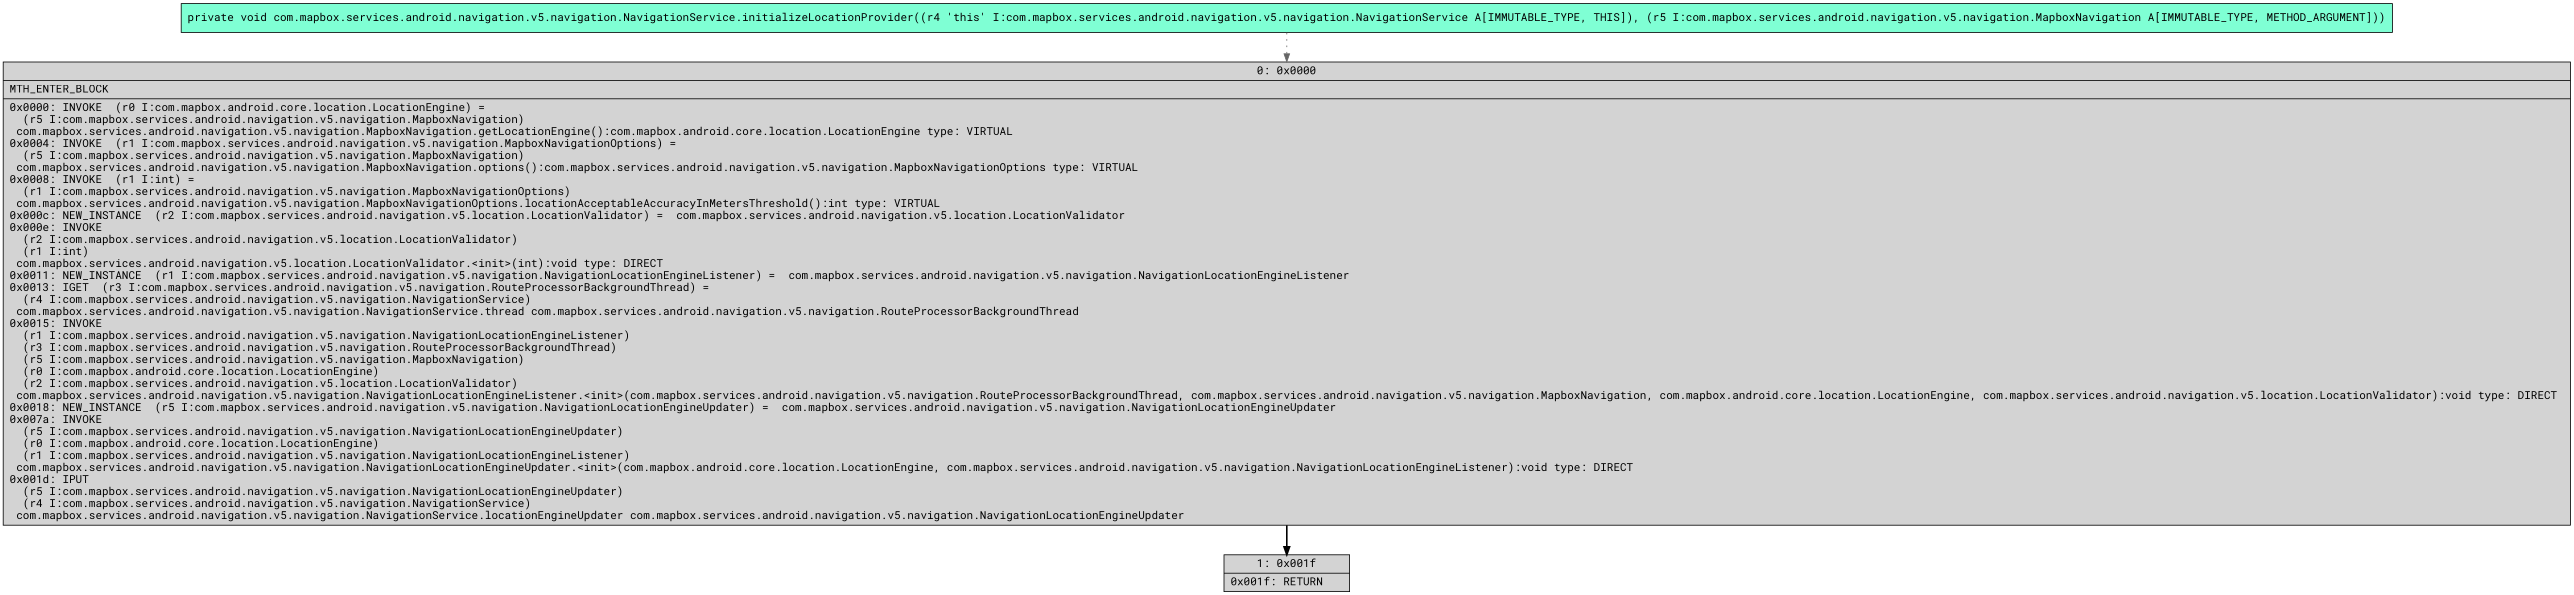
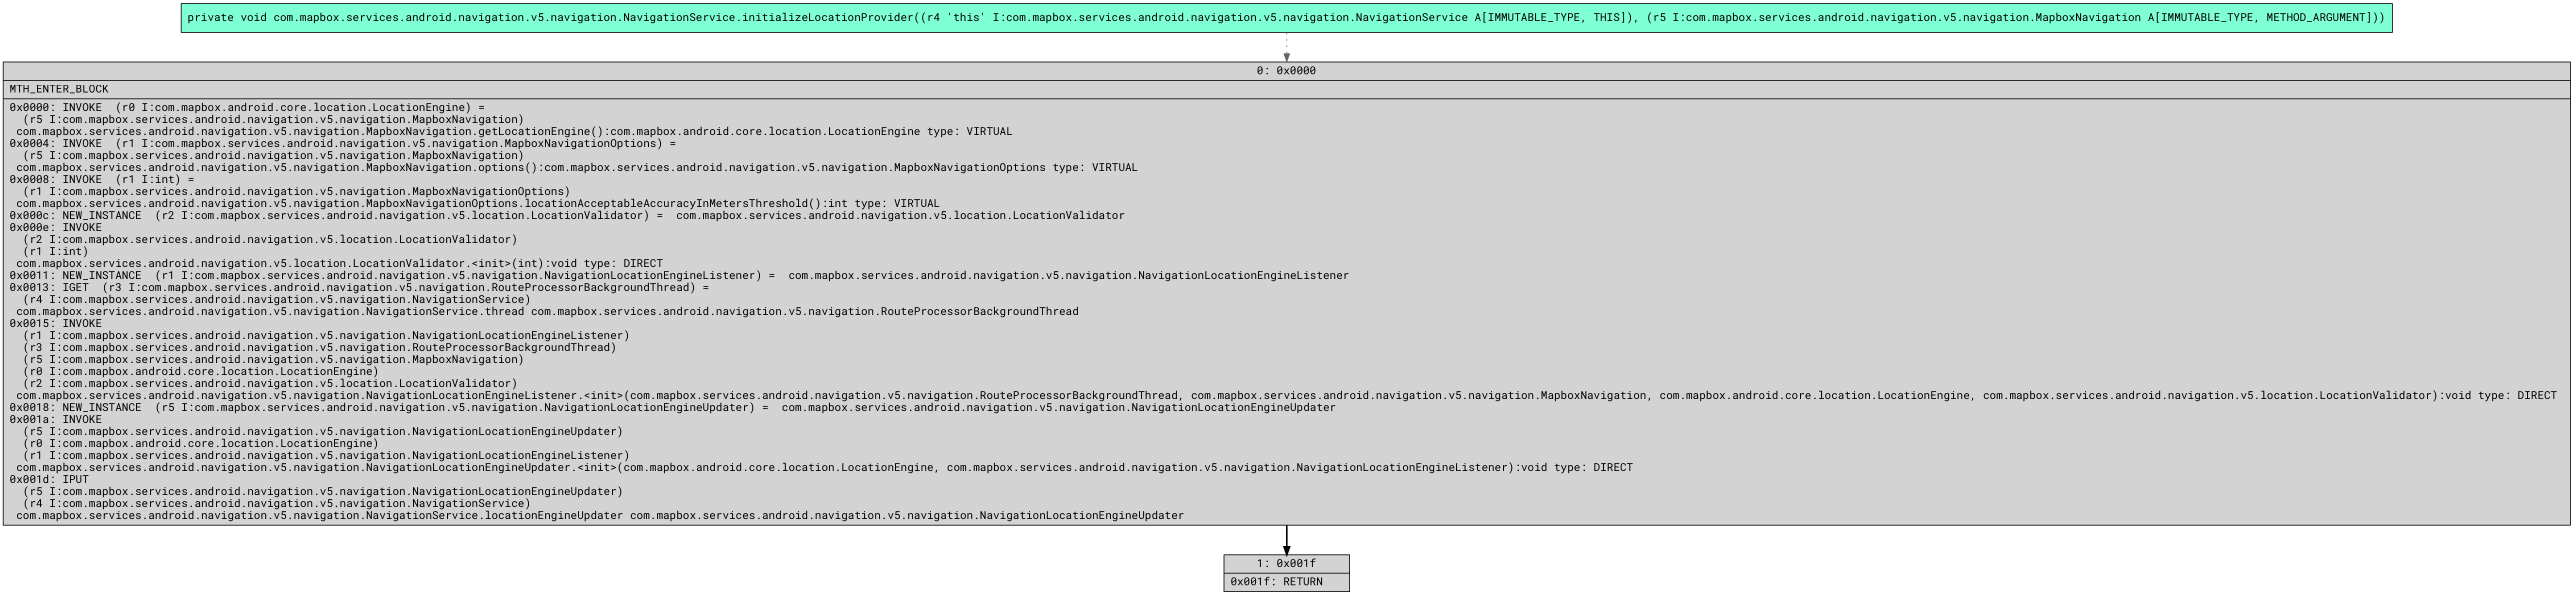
node "0: 0x0000": text "0x007a: INVOKE" -> "0x001a: INVOKE"
